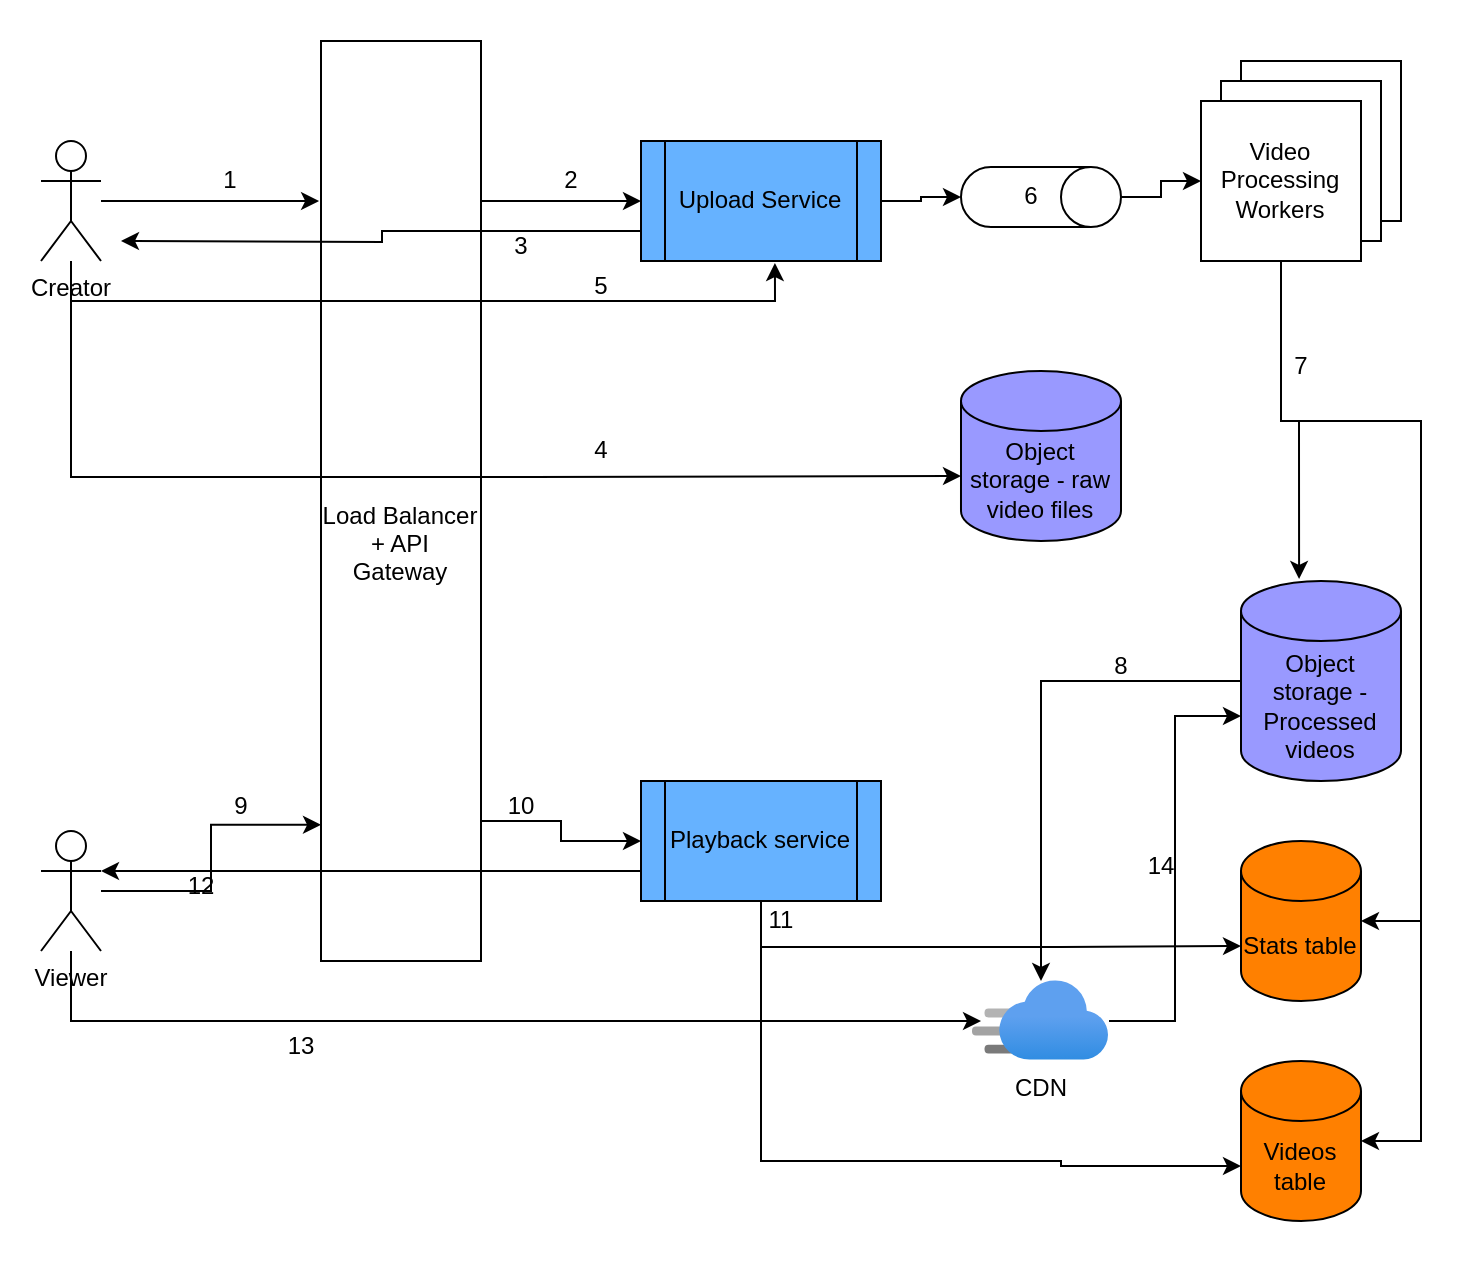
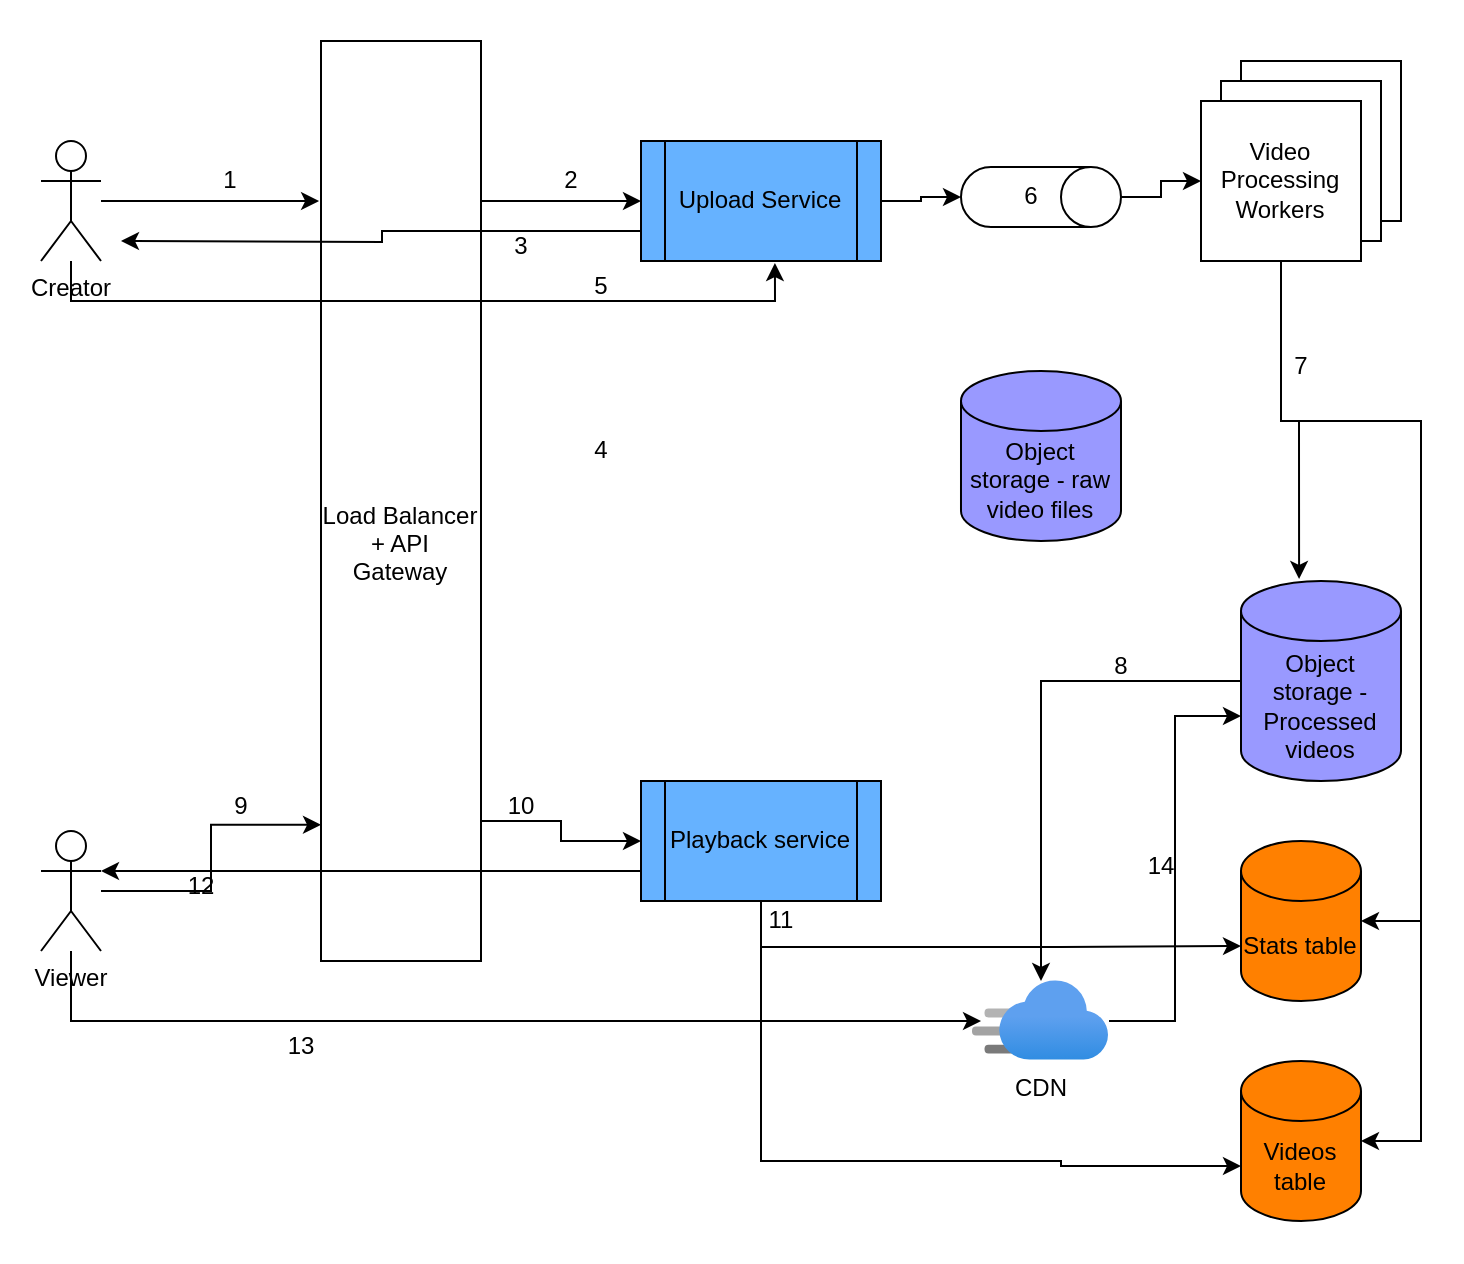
edge "Creator" -> "Object storage - raw video files": removed
